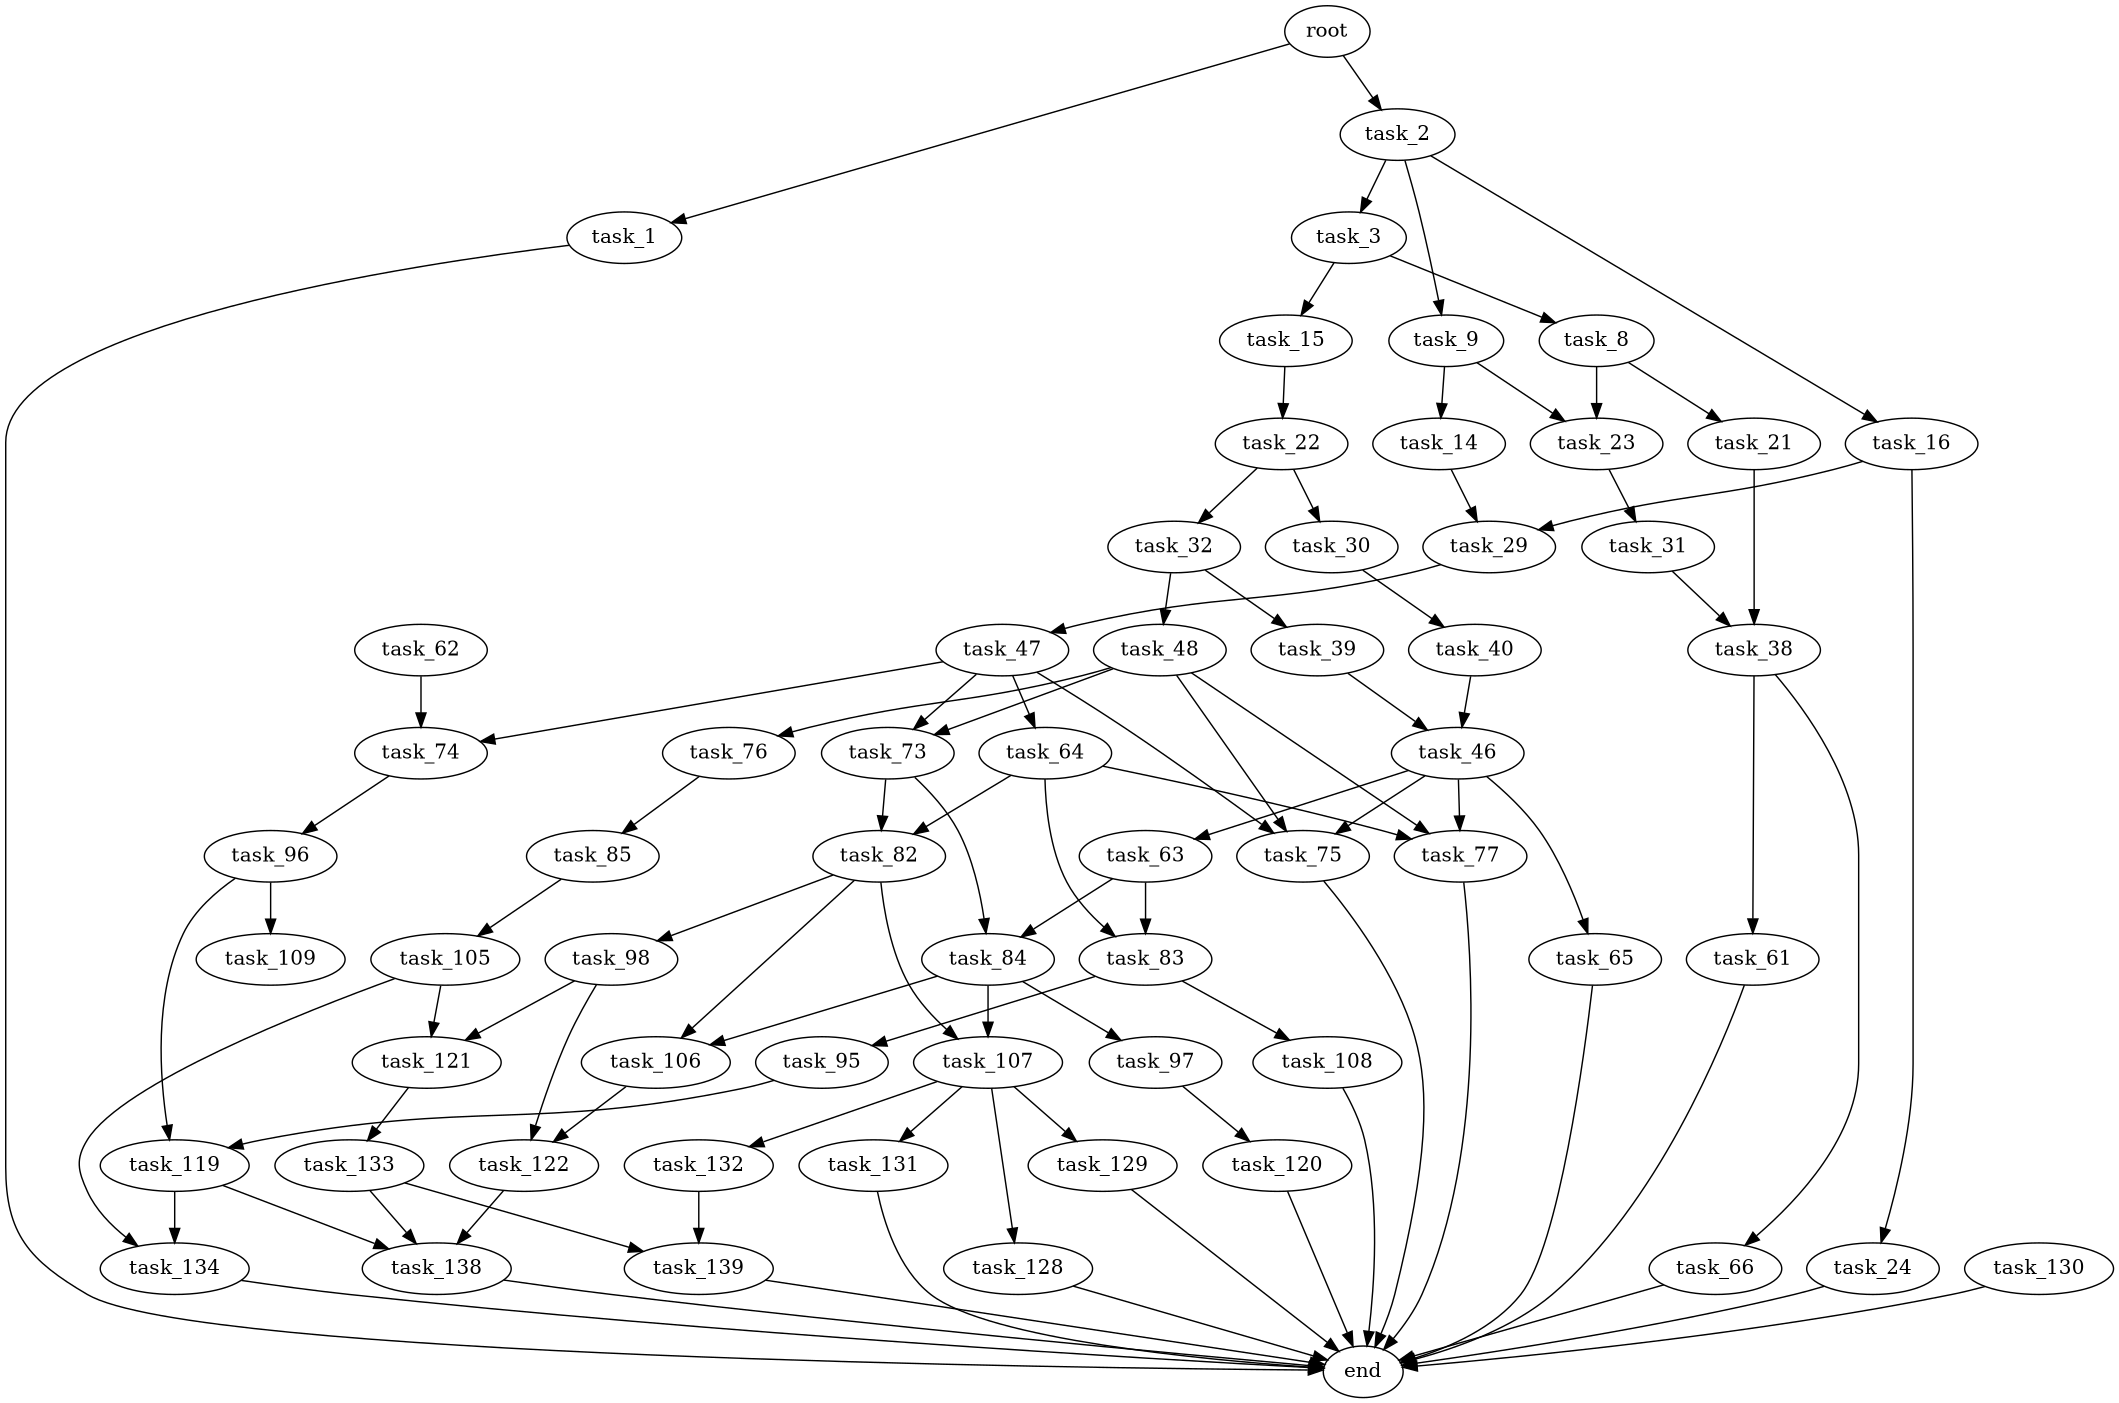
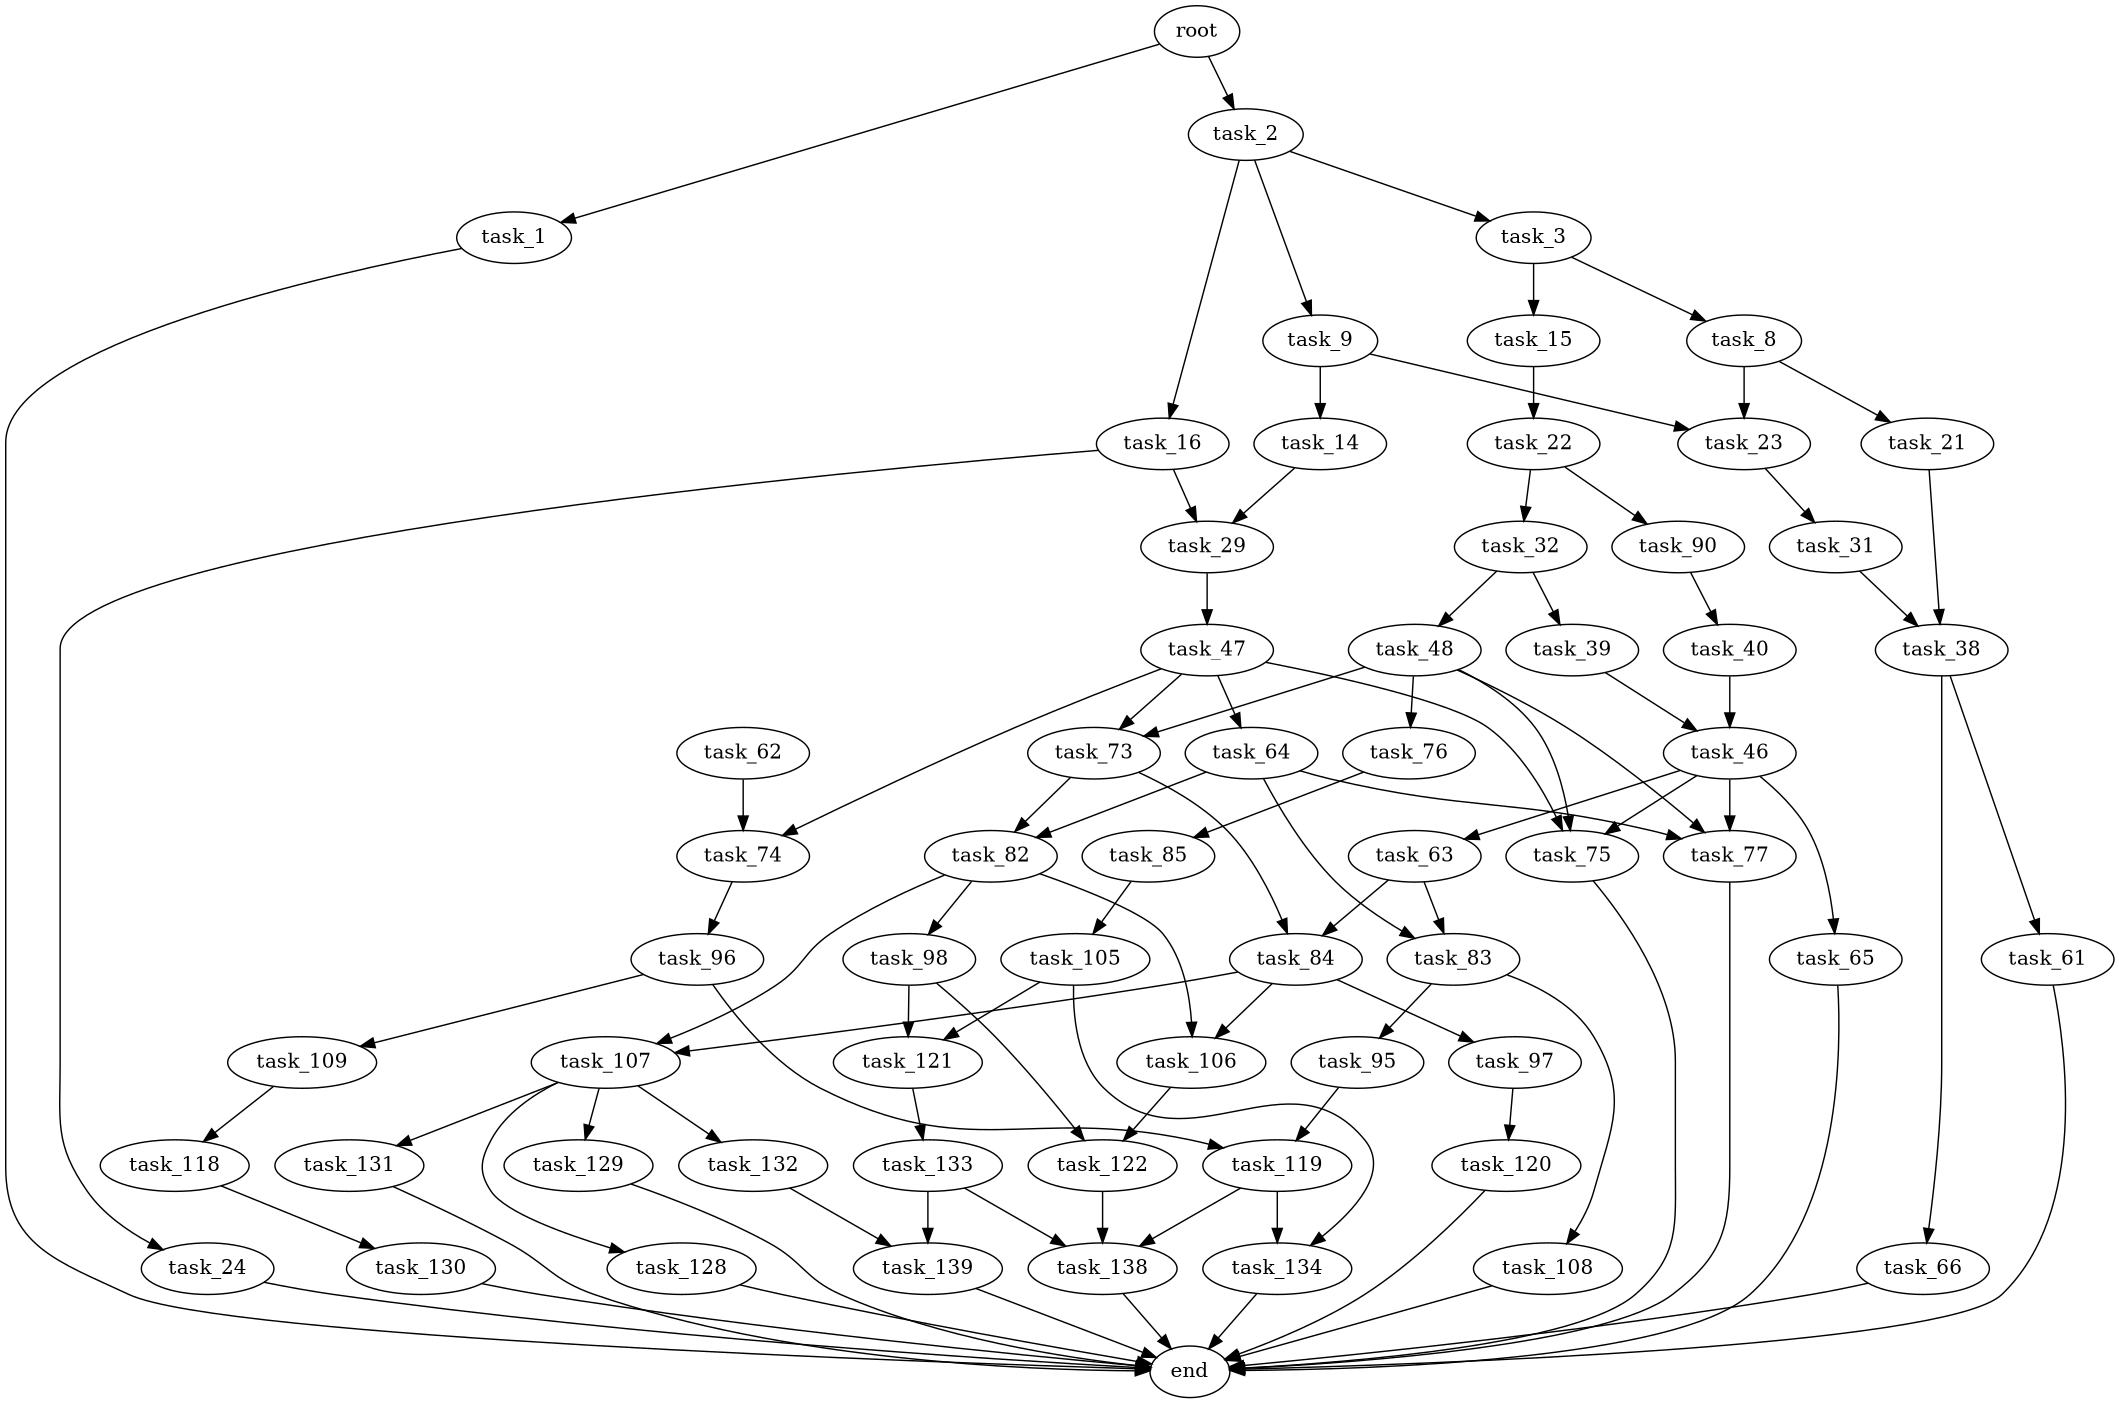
node "task_30": label "task_30" -> "task_90"
node "task_118": added
